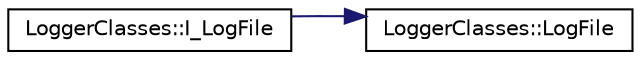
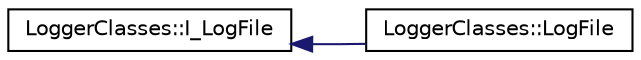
edge "LoggerClasses::I_LogFile" -> "LoggerClasses::LogFile": reversed
